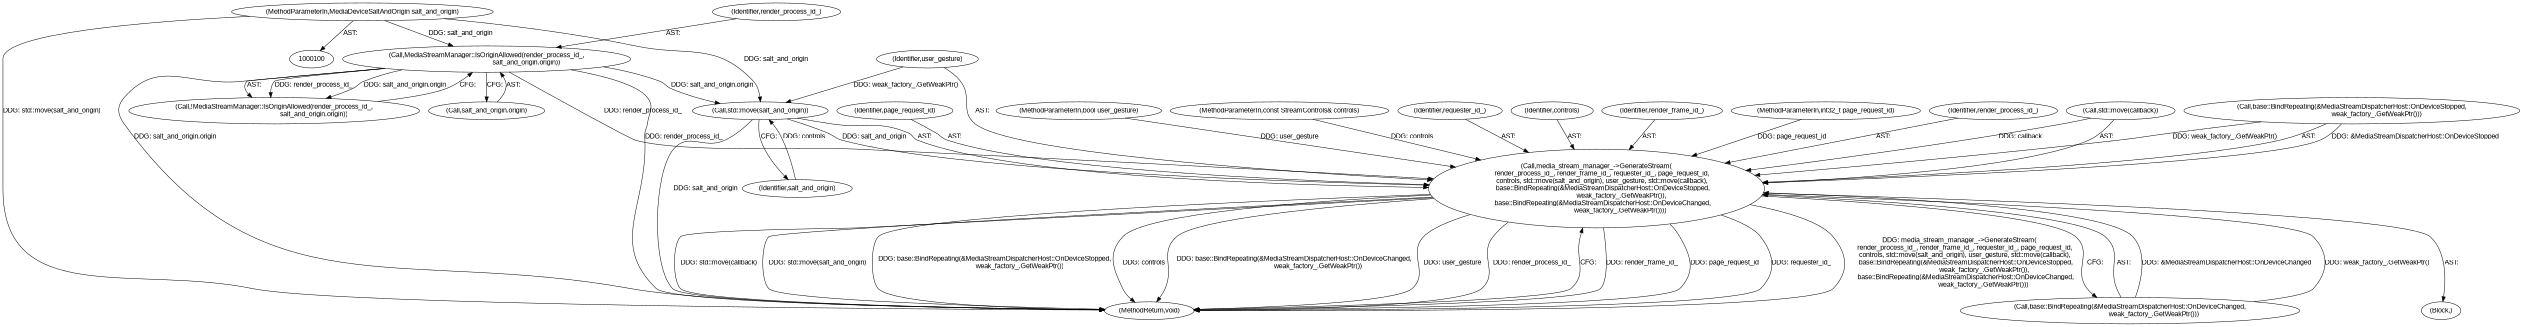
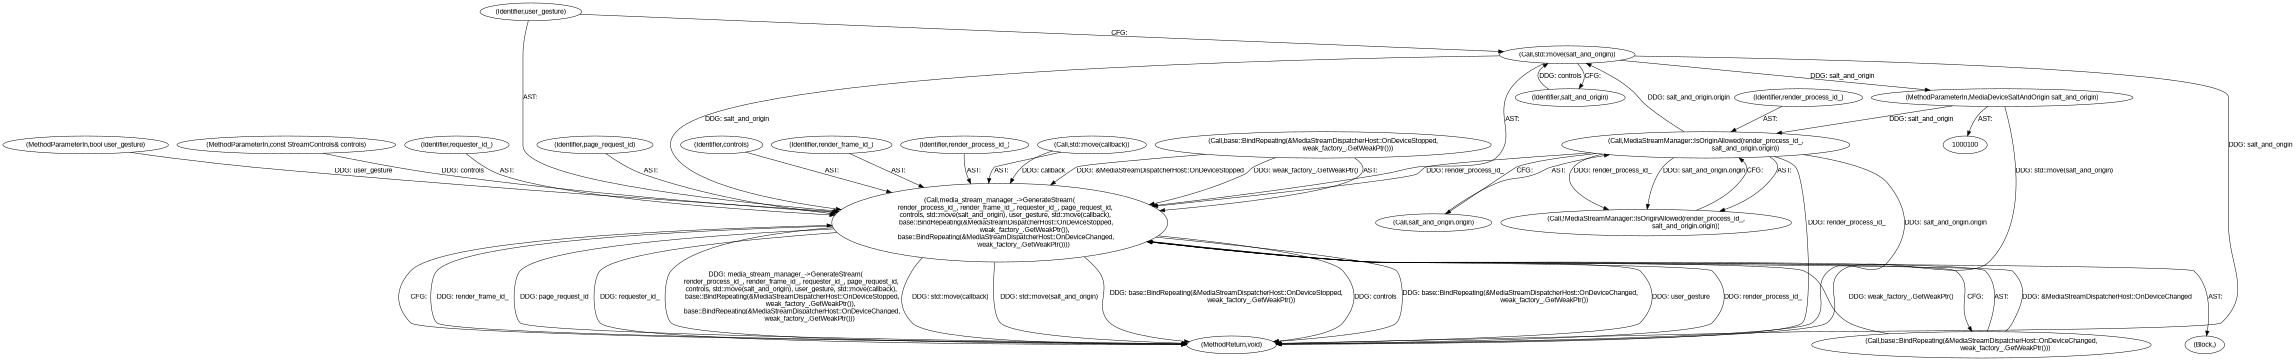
edge "(MethodParameterIn,MediaDeviceSaltAndOrigin salt_and_origin)" -> "(Call,std::move(salt_and_origin))": reversed
edge "(Identifier,user_gesture)" -> "(Call,std::move(salt_and_origin))": label "DDG: weak_factory_.GetWeakPtr()" -> "CFG: "
node "(MethodParameterIn,int32_t page_request_id)": removed
